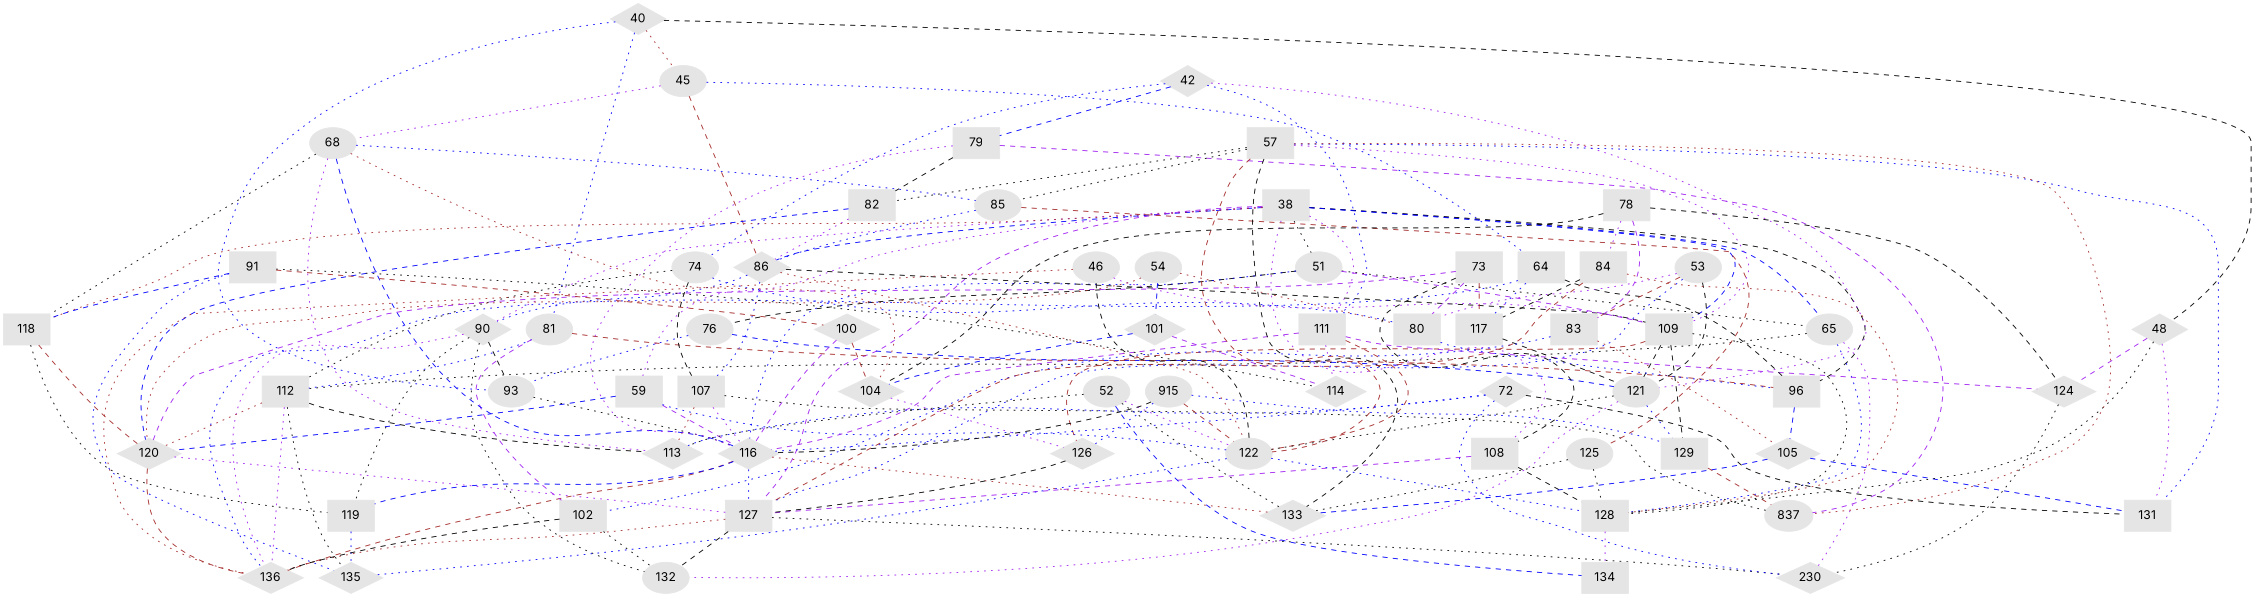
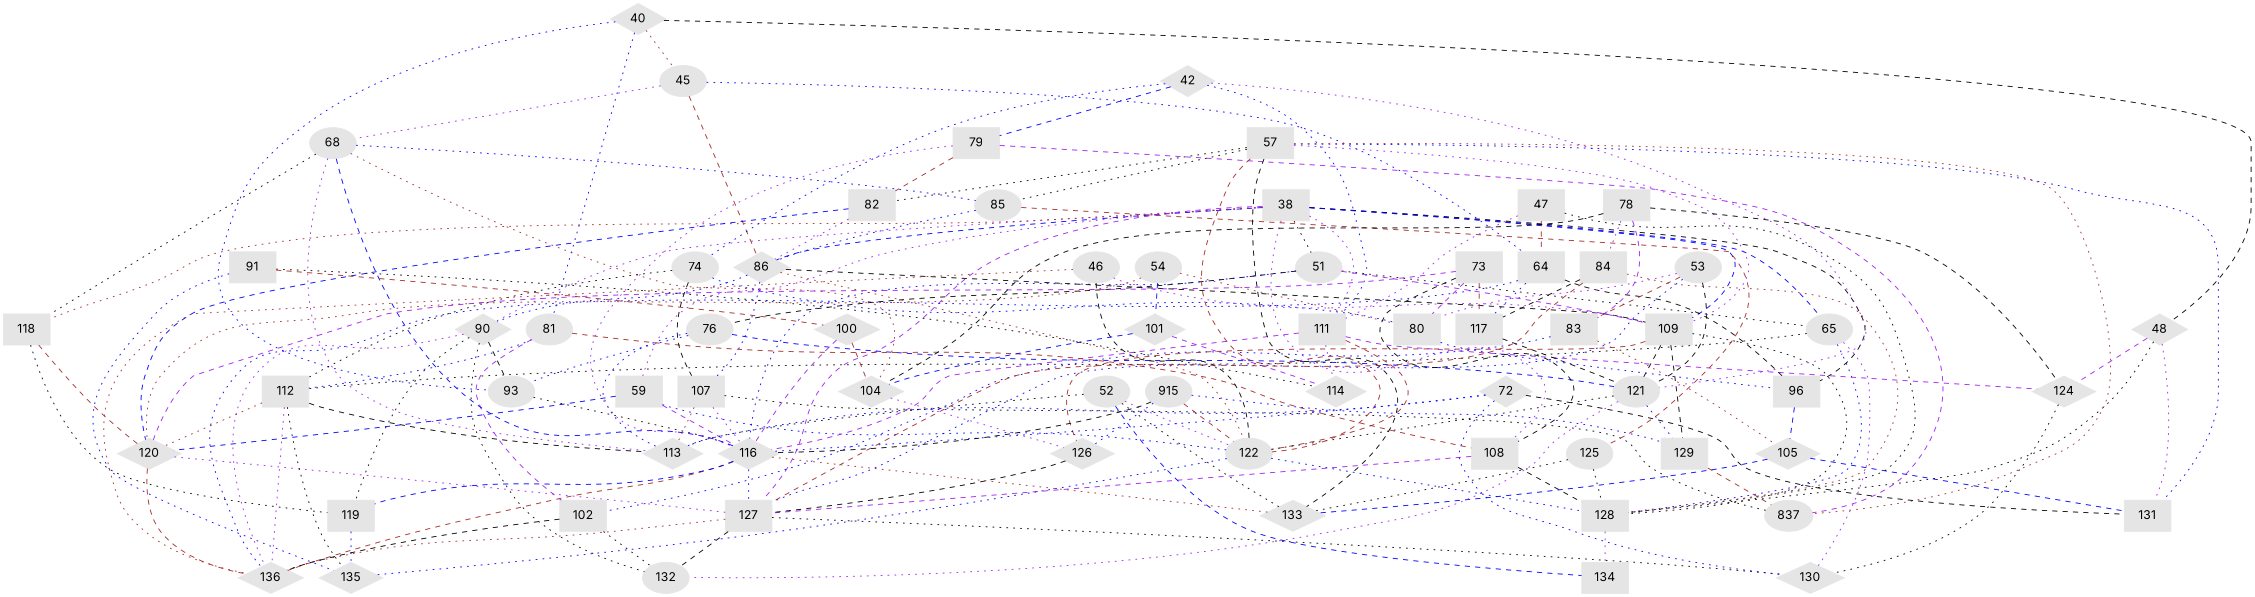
edge "79" -- "82": color black -> brown
node "47": added
edge "91" -- "118": removed
edge "81" -- "96": now "81" -- "108"
edge "76" -- "113": added
node "230": label "230" -> "130"
